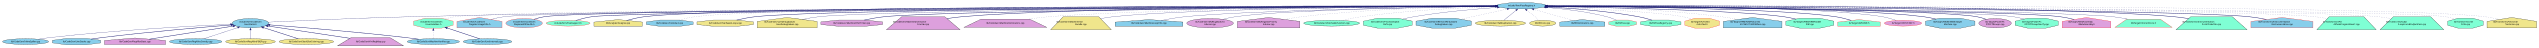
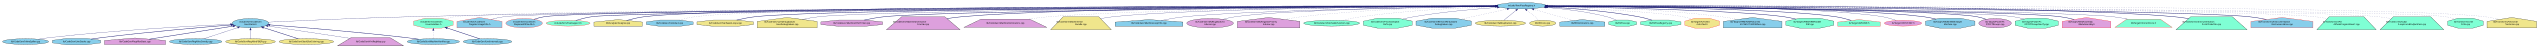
node "lib/IR/Pass.cpp": color red -> black
edge "lib/CodeGen/VirtRegMap.cpp" -> "include/llvm/CodeGen /LiveStacks.h": style bold -> solid
